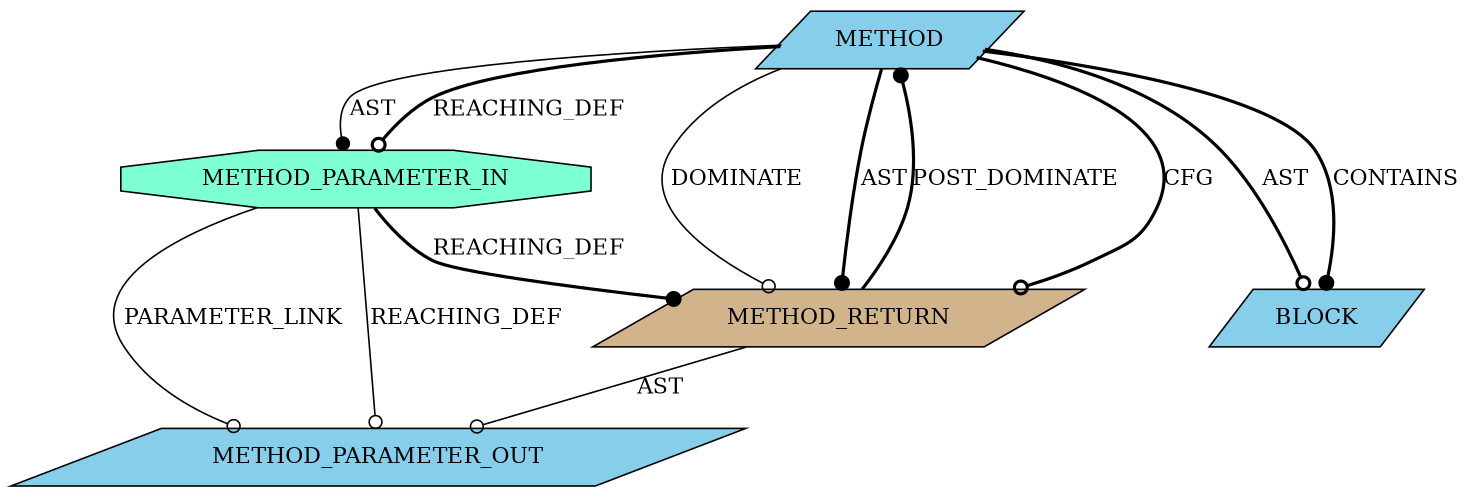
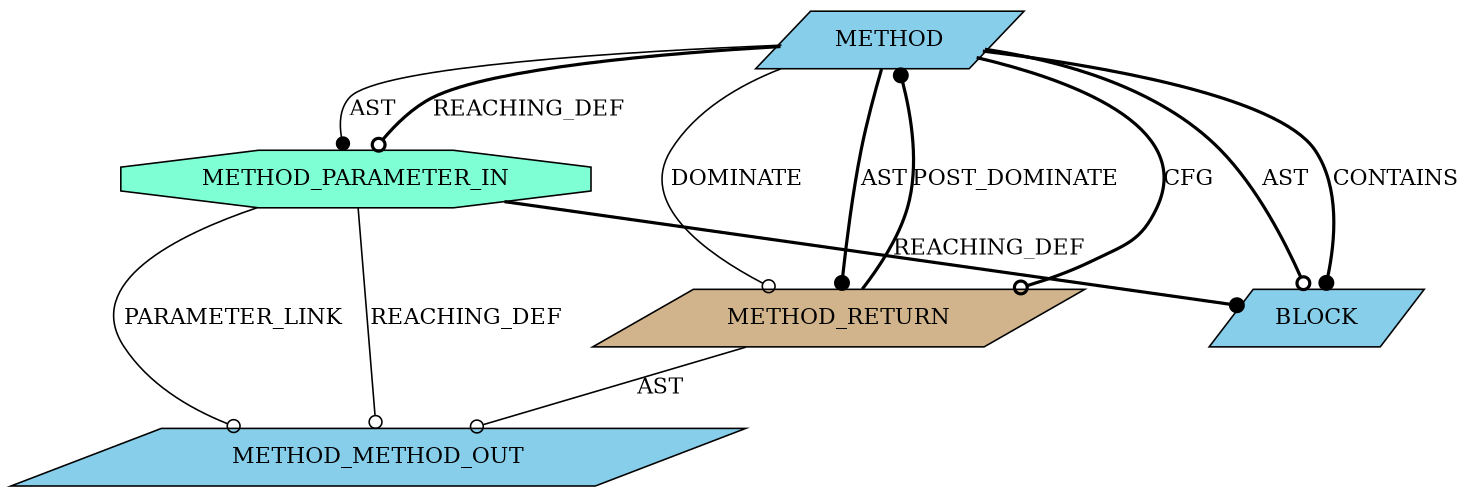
edge "METHOD_PARAMETER_IN" -> "METHOD_RETURN": now "METHOD_PARAMETER_IN" -> "BLOCK"
node "METHOD_PARAMETER_OUT": label "METHOD_PARAMETER_OUT" -> "METHOD_METHOD_OUT"
